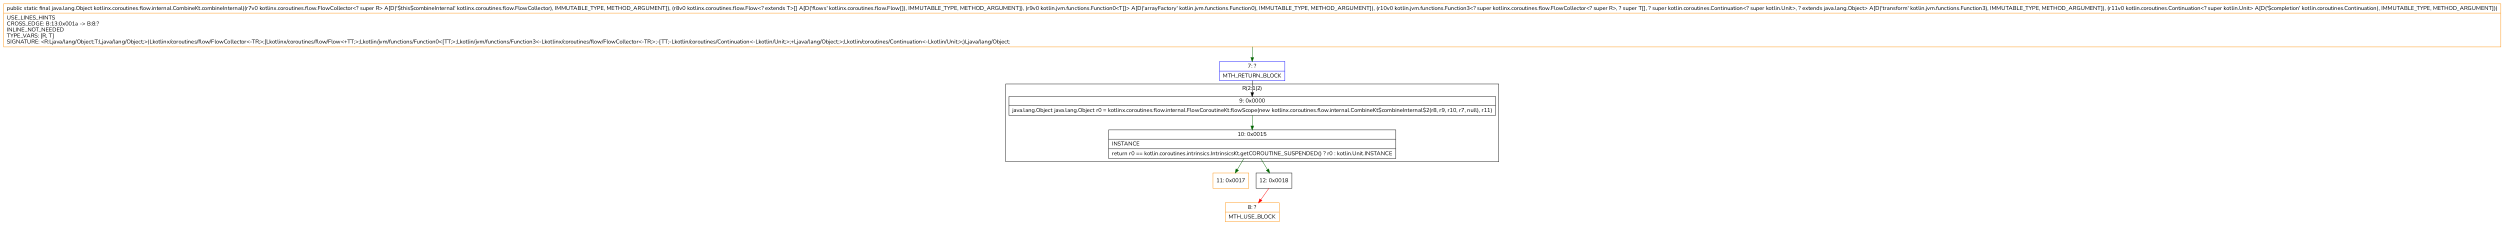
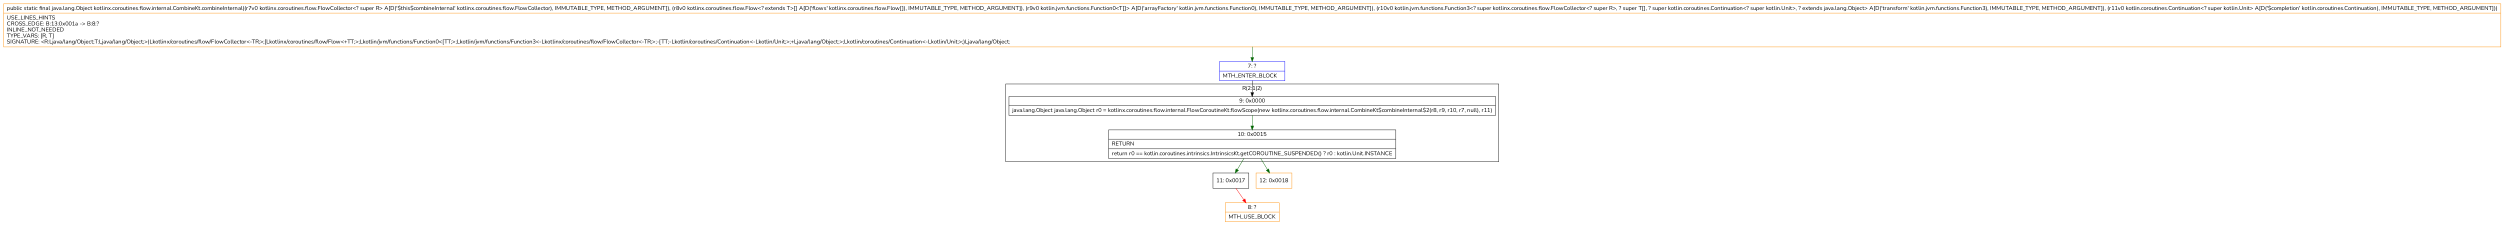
node "7: ?": text "MTH_RETURN_BLOCK" -> "MTH_ENTER_BLOCK"
node "10: 0x0015": text "INSTANCE" -> "RETURN"
node "11: 0x0017": color darkorange -> black
node "12: 0x0018": color black -> darkorange
edge "12: 0x0018" -> "8: ?": now "11: 0x0017" -> "8: ?"
